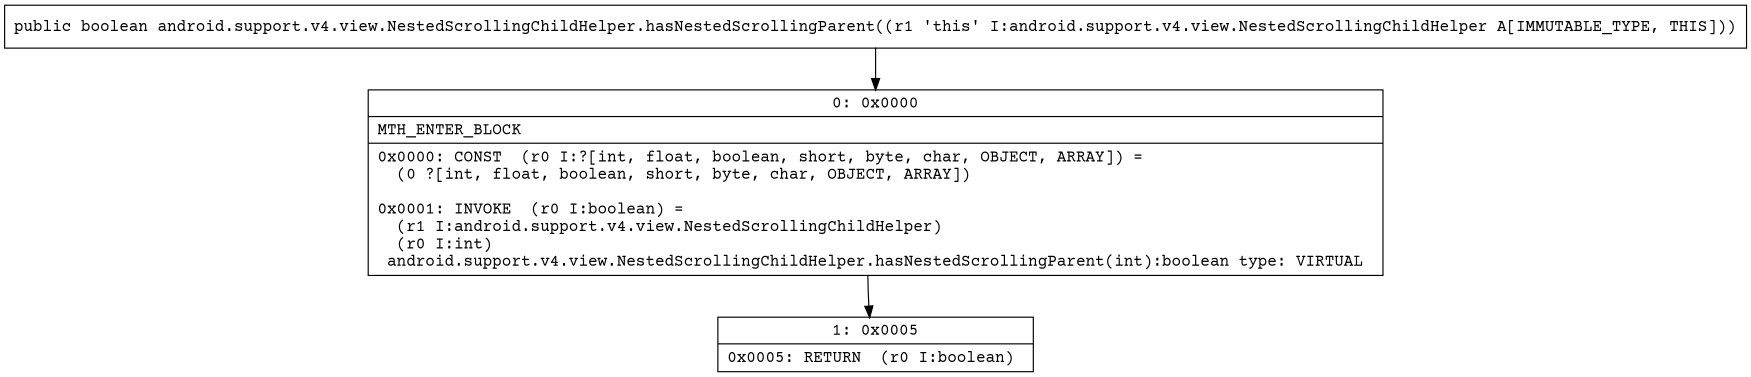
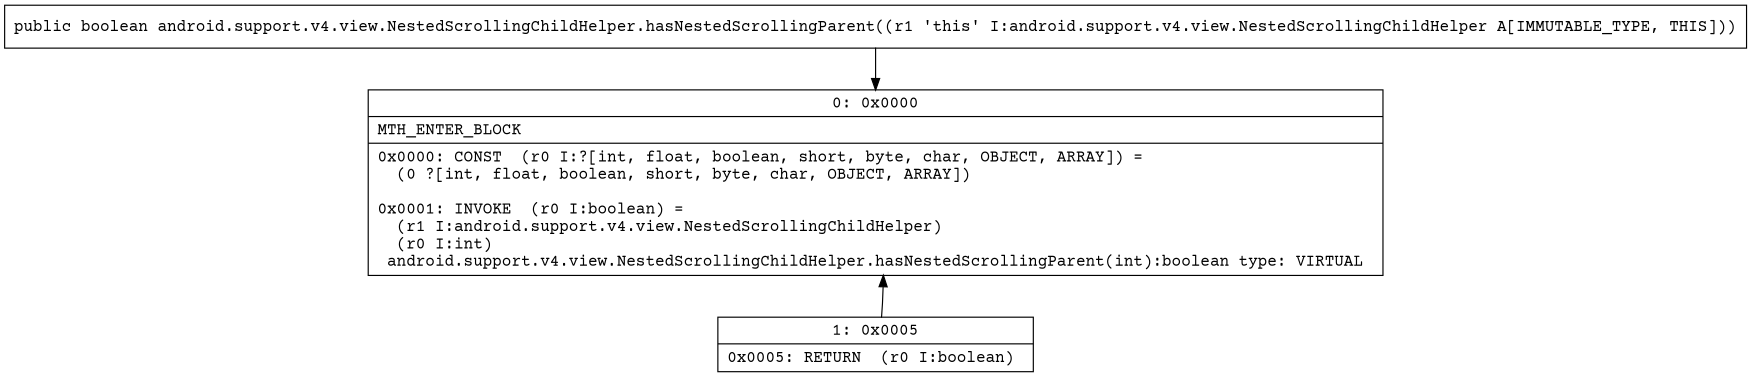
edge "0: 0x0000" -> "1: 0x0005": reversed
